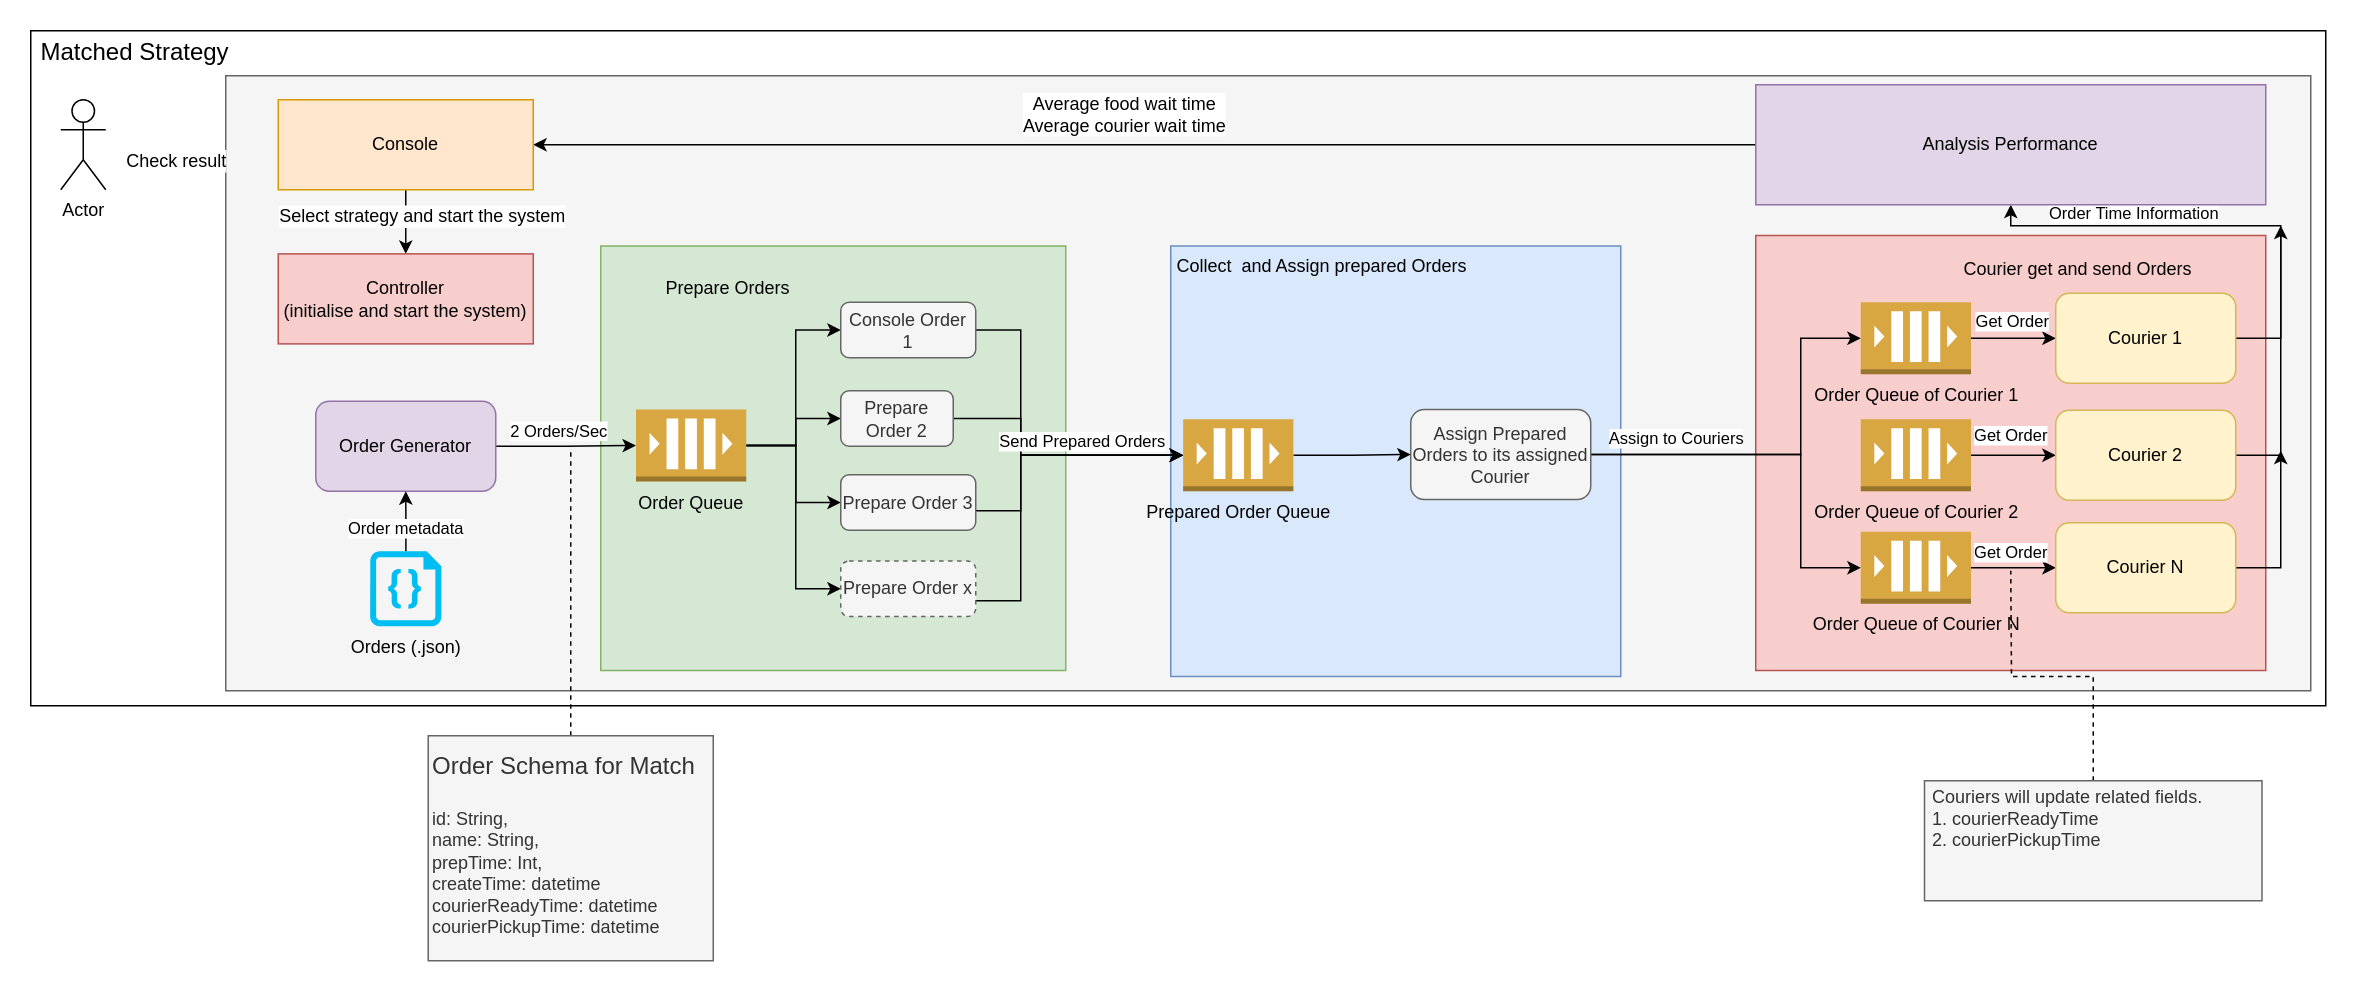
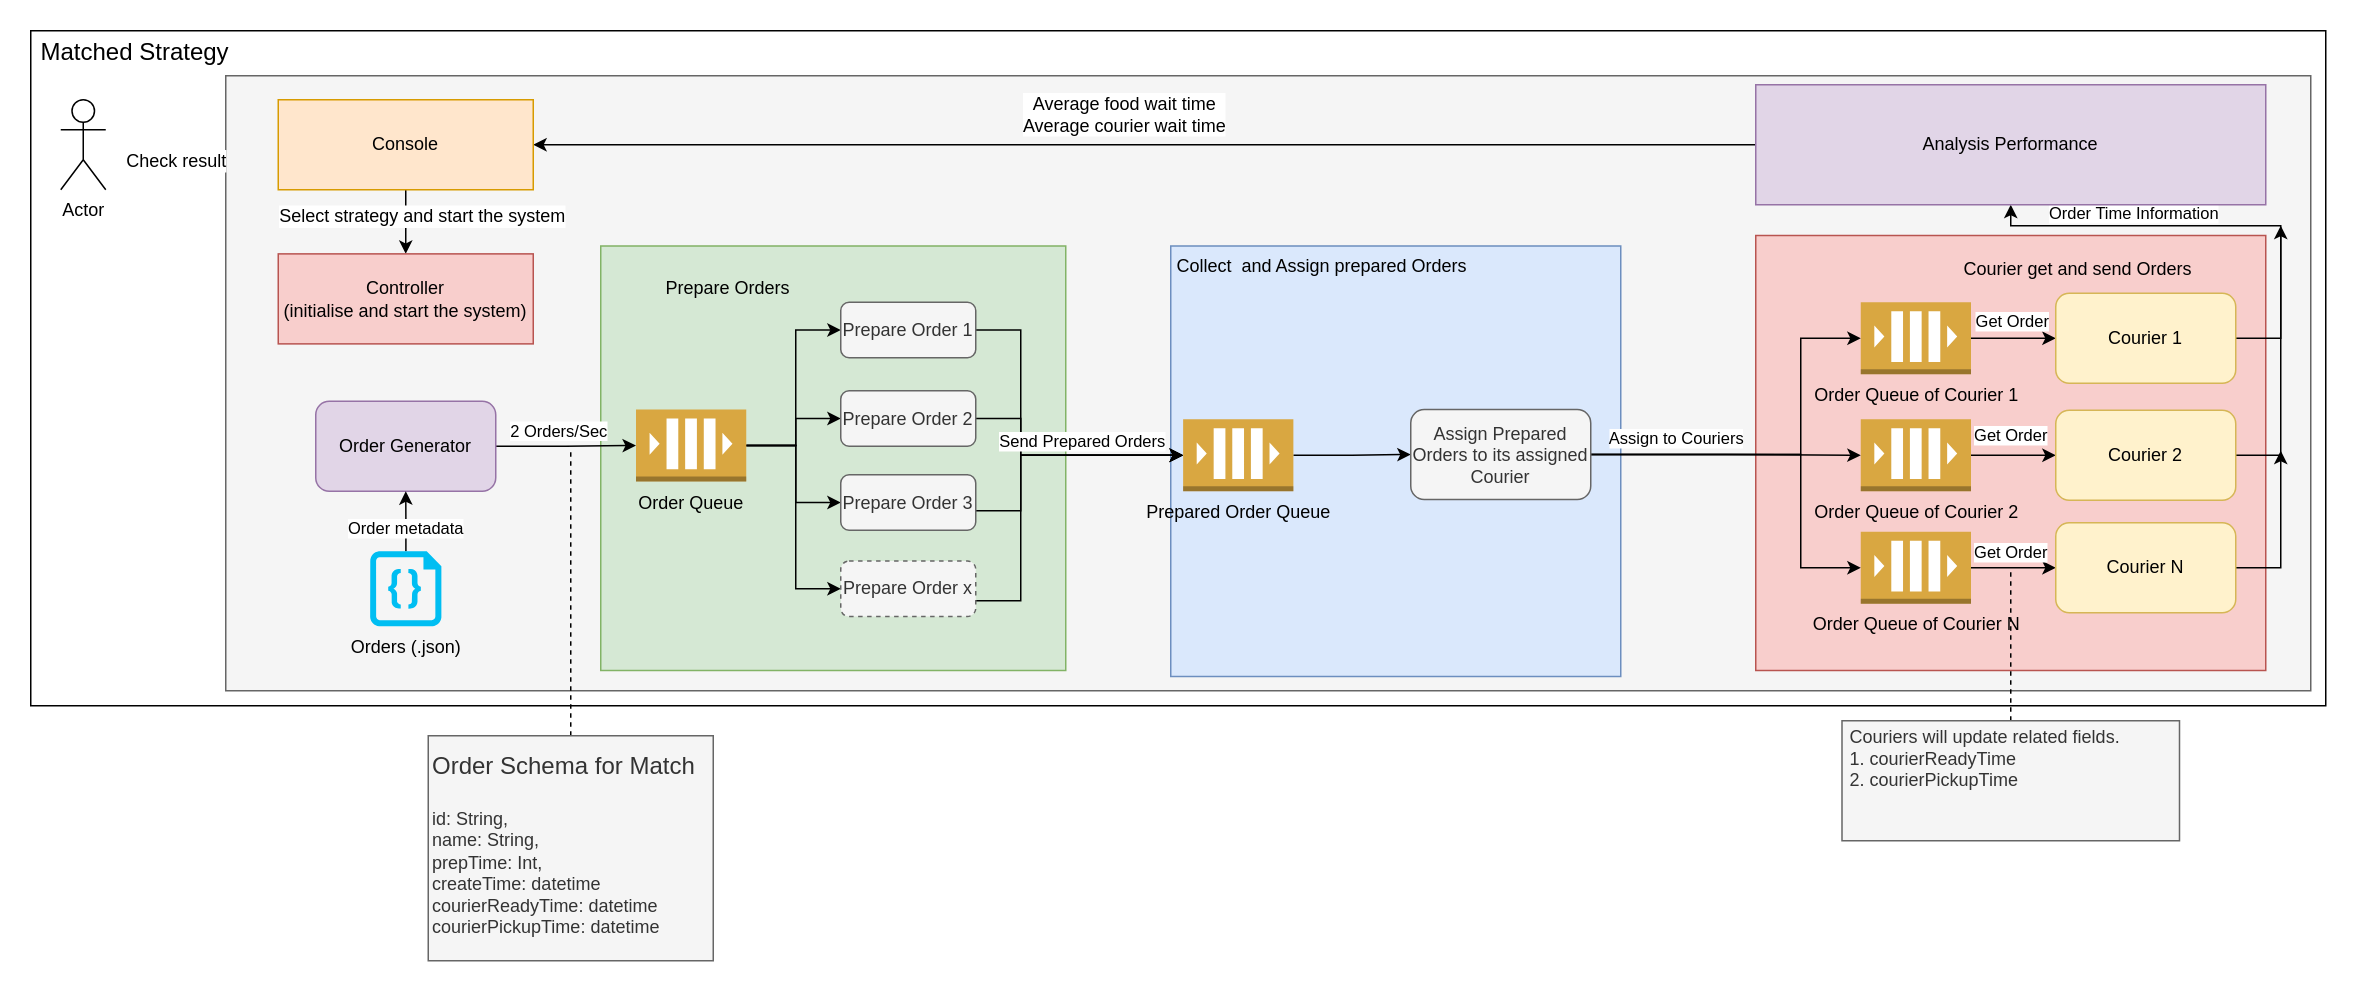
node "Console Order 1": label "Console Order 1" -> "Prepare Order 1"
node "Prepare Order 2": size 113x56 -> 135x56
edge "Assign Prepared Orders to its assigned Courier" -> "Order Queue of Courier 2": added
node "Couriers will update related fields. 1. courierReadyTime 2. courierPickupTime": moved (2093, 841) -> (2011, 781)
